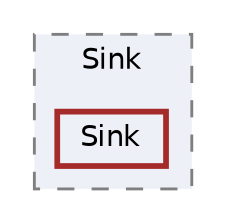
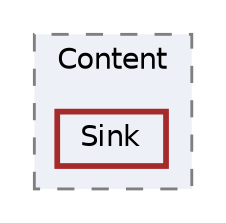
cluster "Sink": label "Sink" -> "Content"
